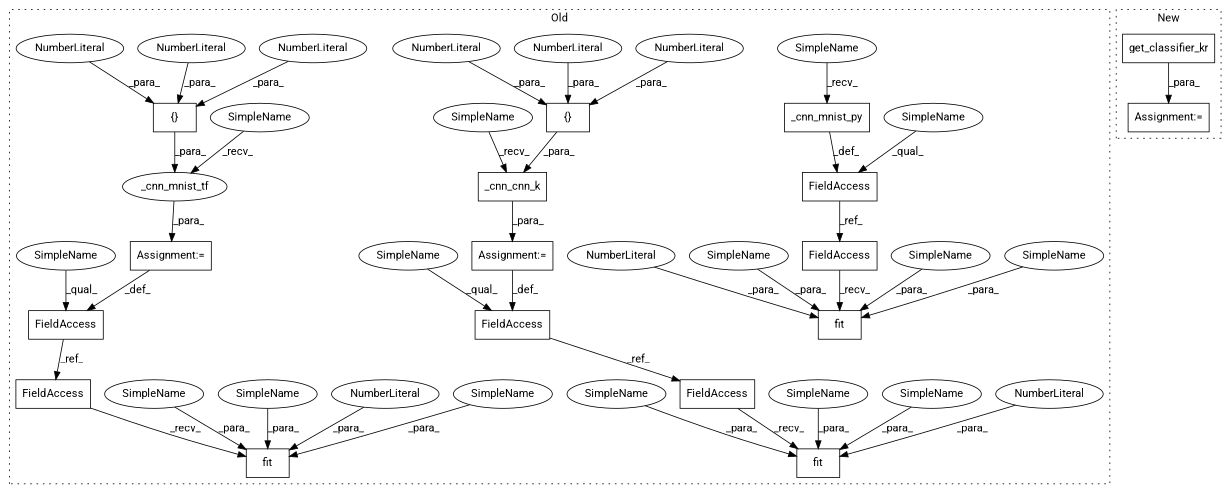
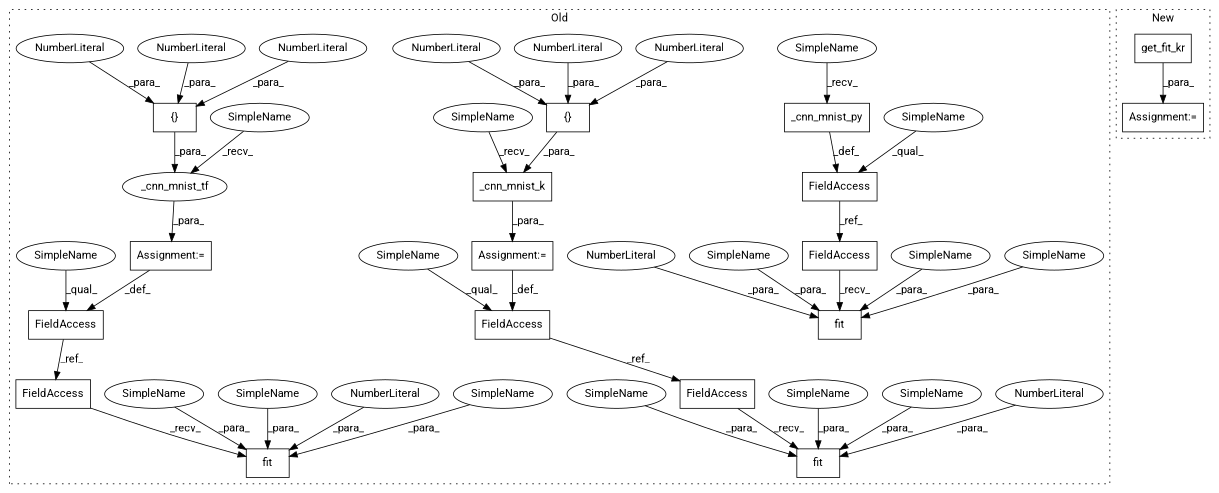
node "get_classifier_kr": label "get_classifier_kr" -> "get_fit_kr"
node "_cnn_cnn_k": label "_cnn_cnn_k" -> "_cnn_mnist_k"
